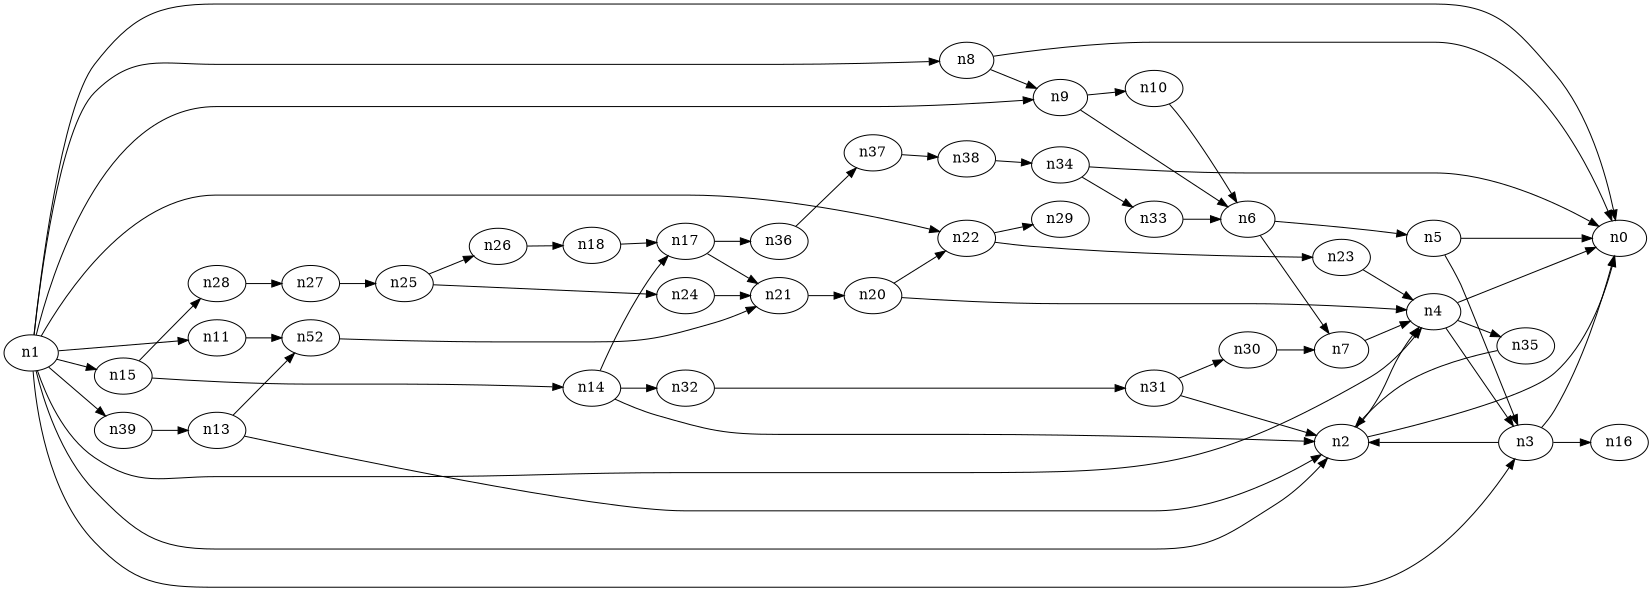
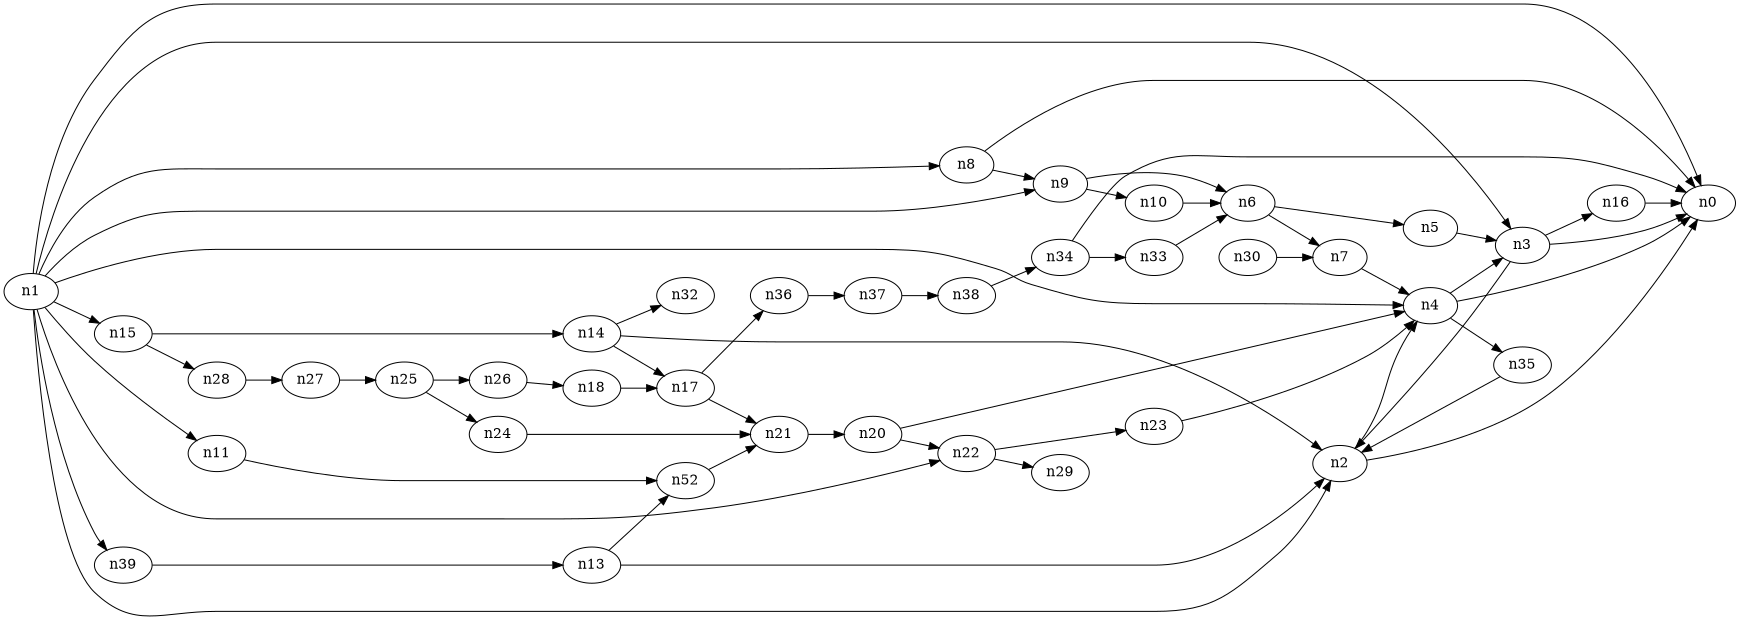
edge "n5" -> "n0": now "n16" -> "n0"
node "n31": removed
